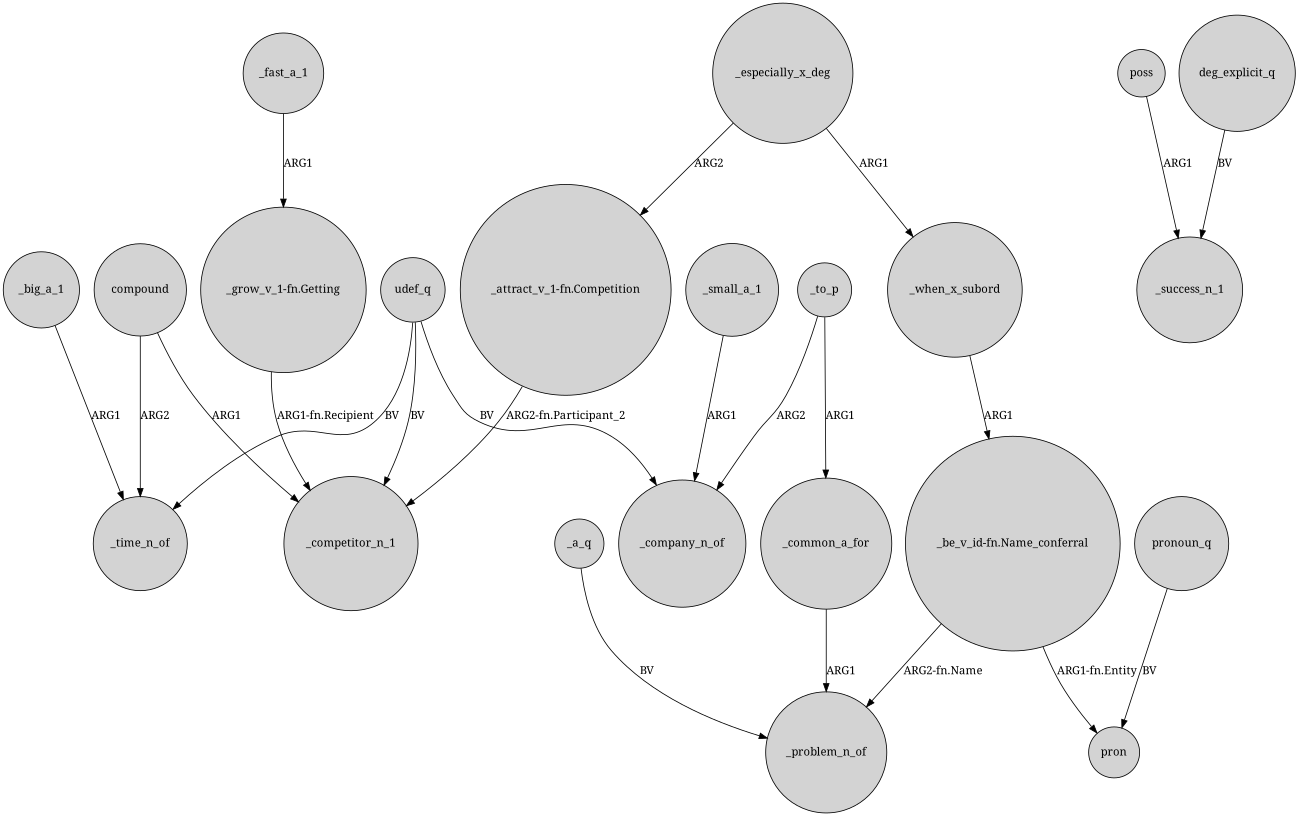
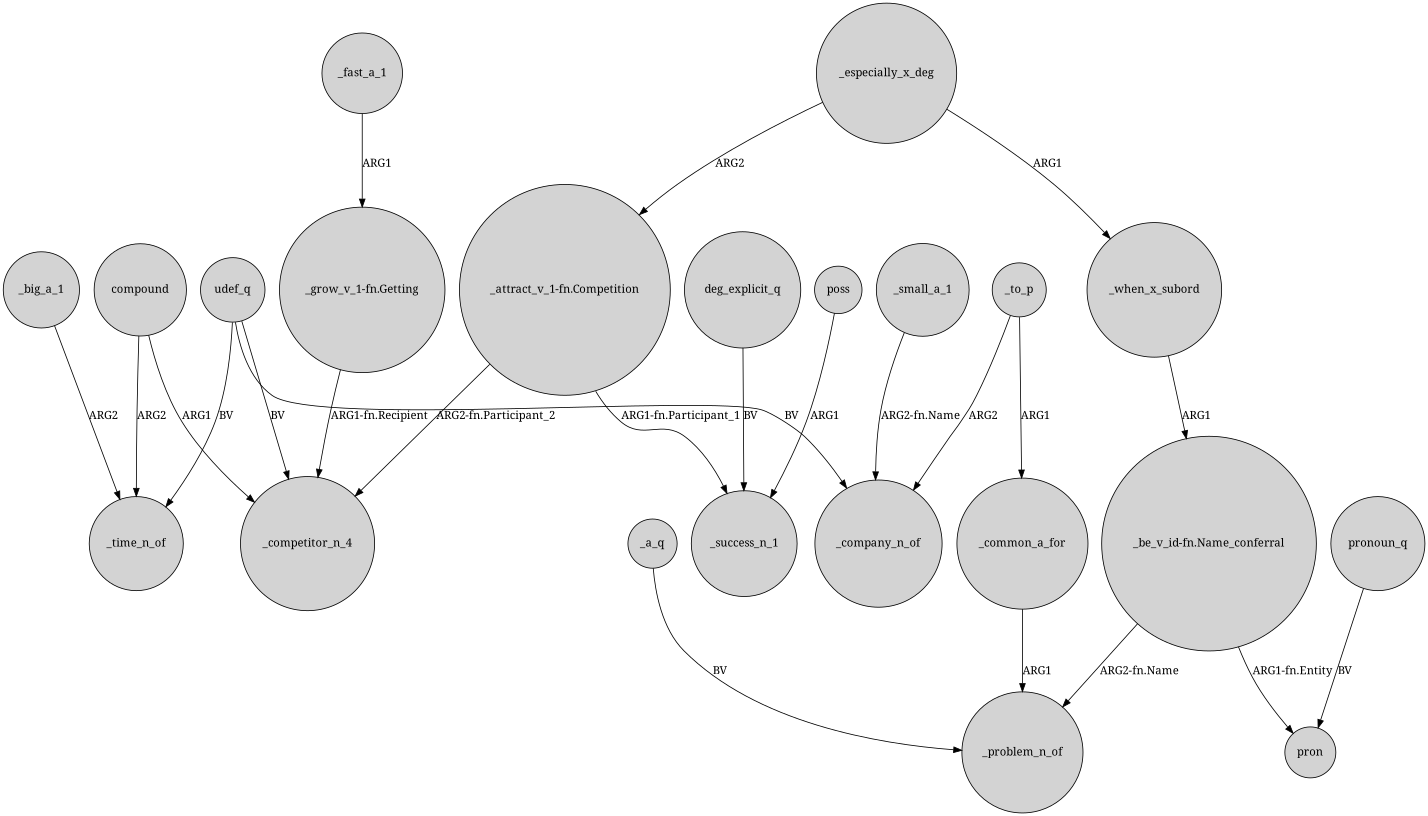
edge "_big_a_1" -> "_time_n_of": label "ARG1" -> "ARG2"
edge "_small_a_1" -> "_company_n_of": label "ARG1" -> "ARG2-fn.Name"
edge "_attract_v_1-fn.Competition" -> "_success_n_1": added, label "ARG1-fn.Participant_1"
node "_competitor_n_1": label "_competitor_n_1" -> "_competitor_n_4"
